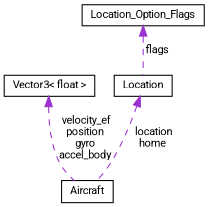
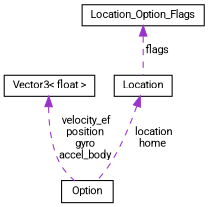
node "Aircraft": label "Aircraft" -> "Option"
